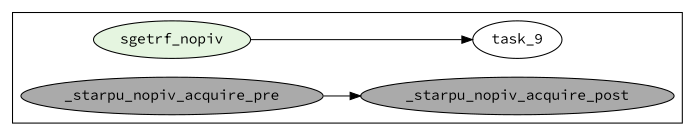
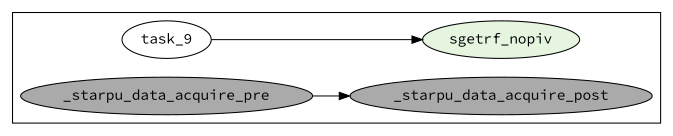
edge "sgetrf_nopiv" -> "task_9": reversed
node "_starpu_nopiv_acquire_pre": label "_starpu_nopiv_acquire_pre" -> "_starpu_data_acquire_pre"
node "_starpu_nopiv_acquire_post": label "_starpu_nopiv_acquire_post" -> "_starpu_data_acquire_post"
